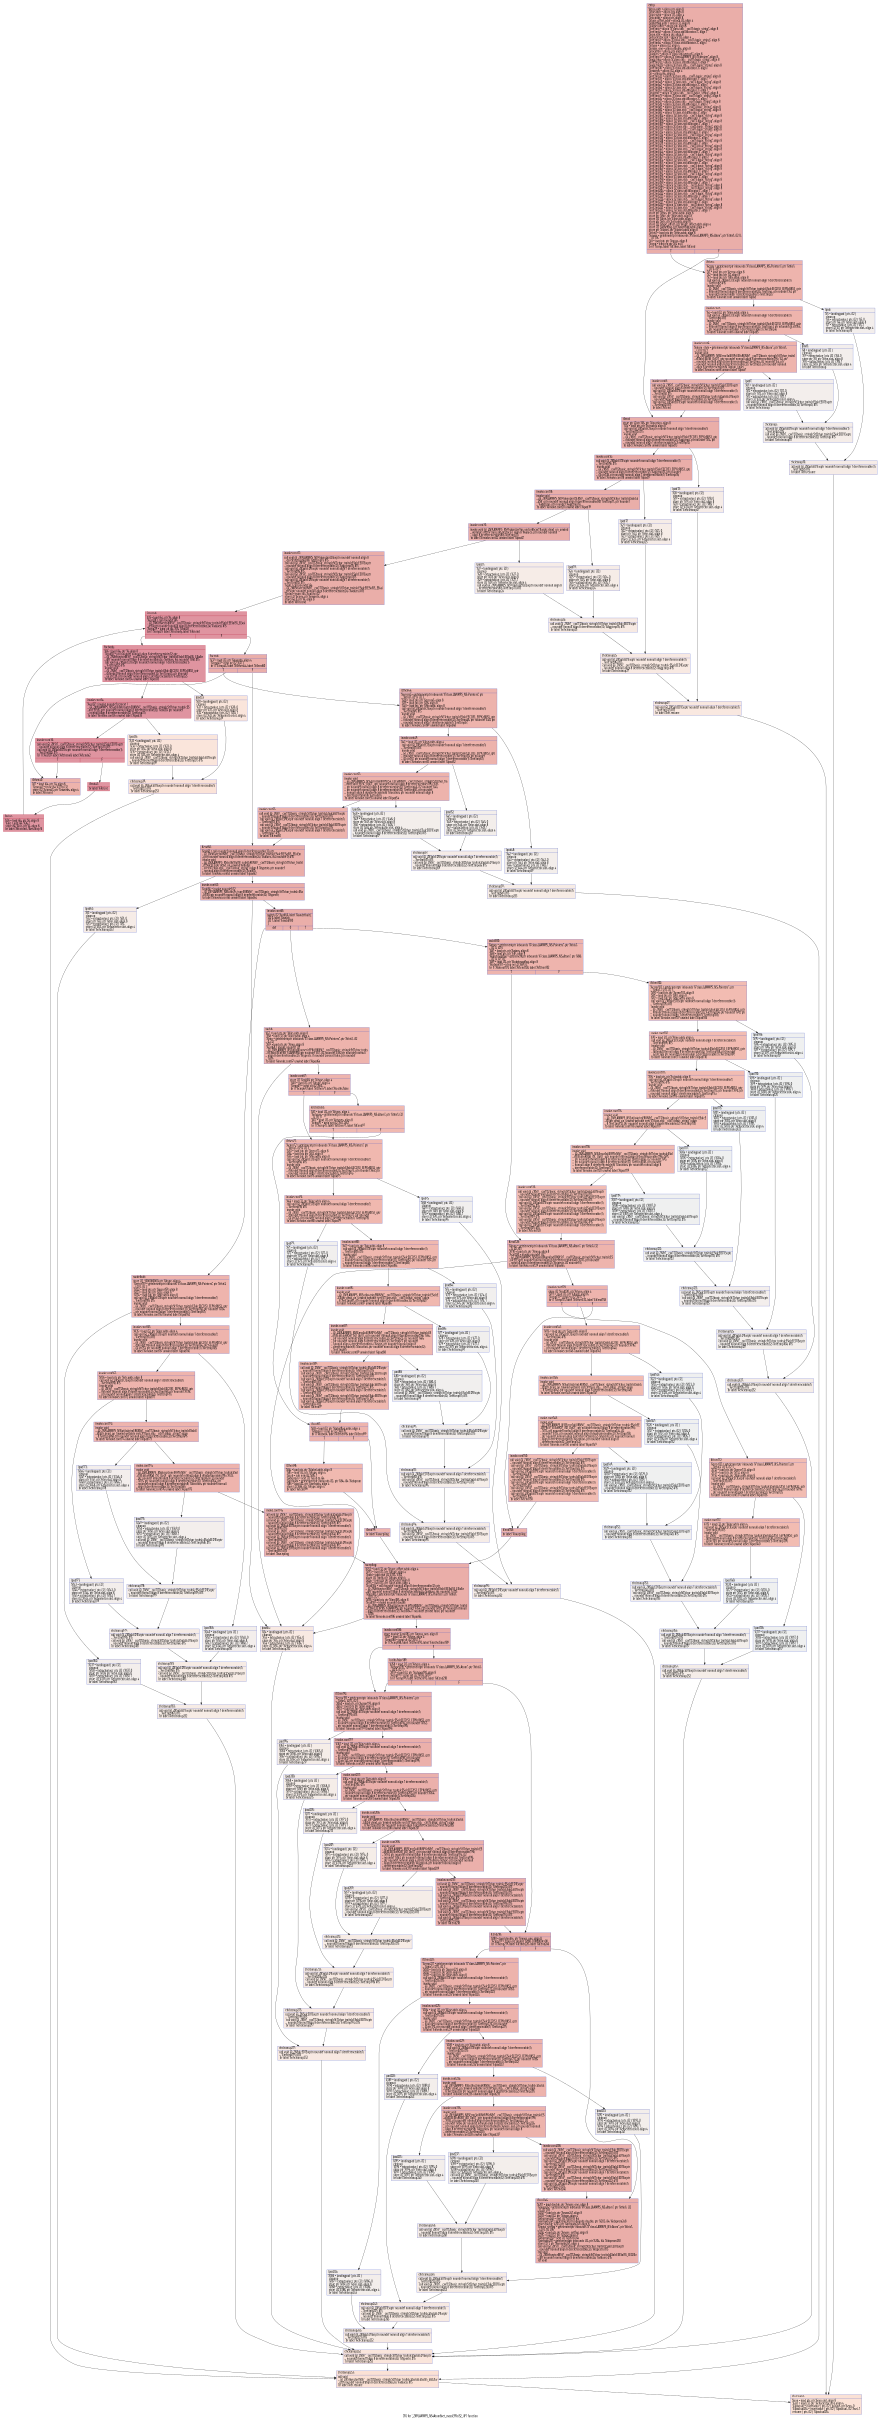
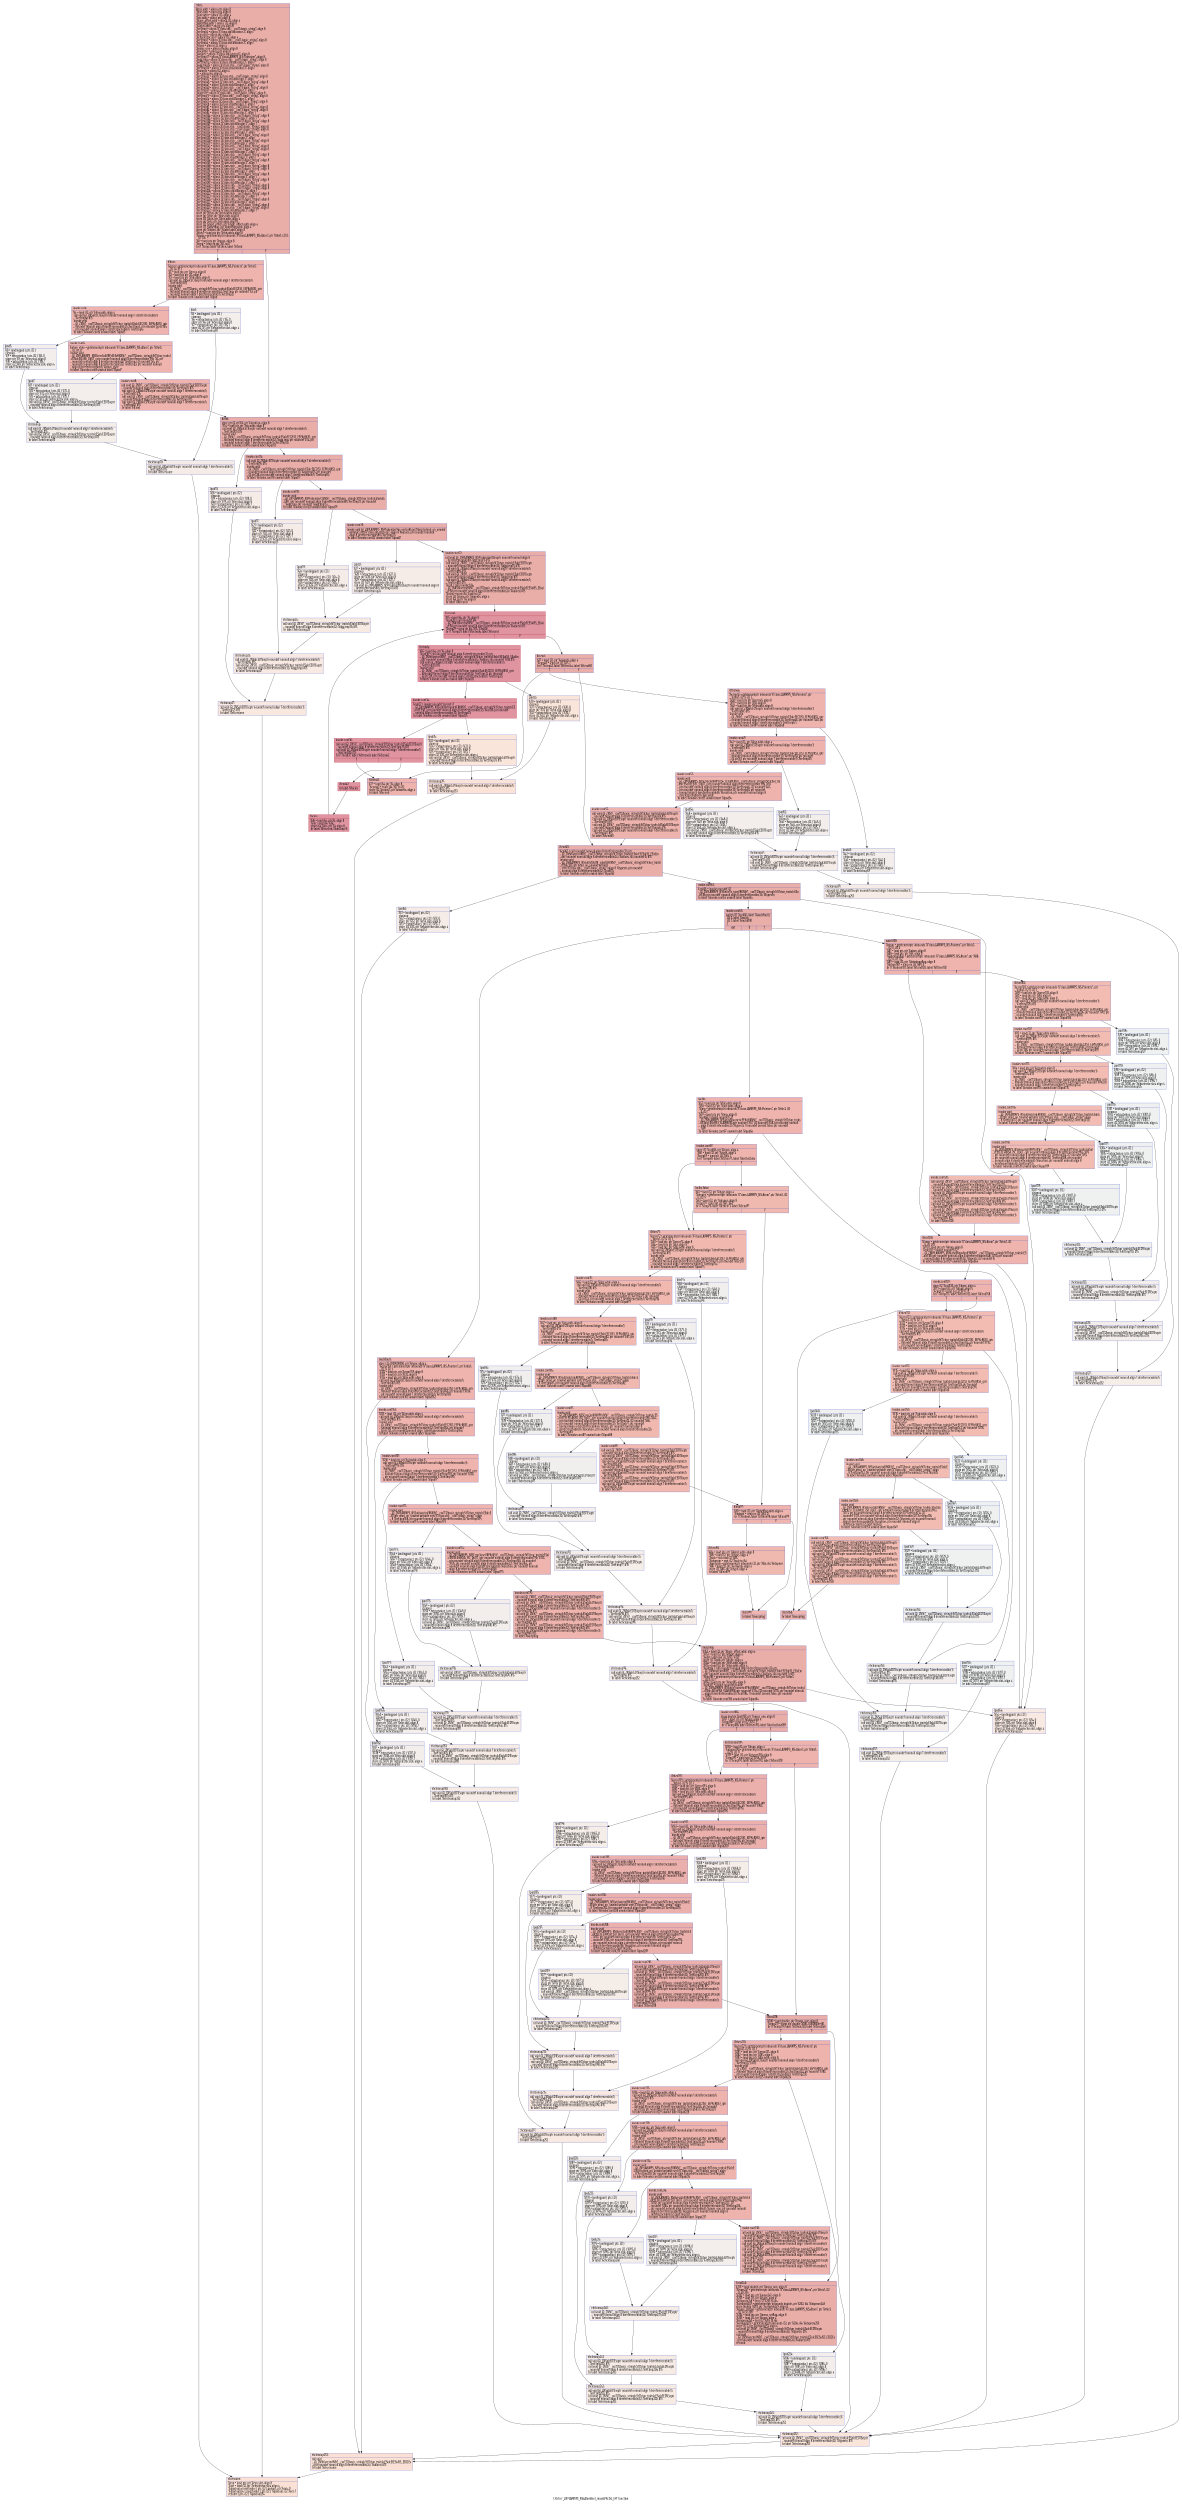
edge "invoke.cont129:" -> "invoke.cont141:": now "invoke.cont137:" -> "invoke.cont141:"
